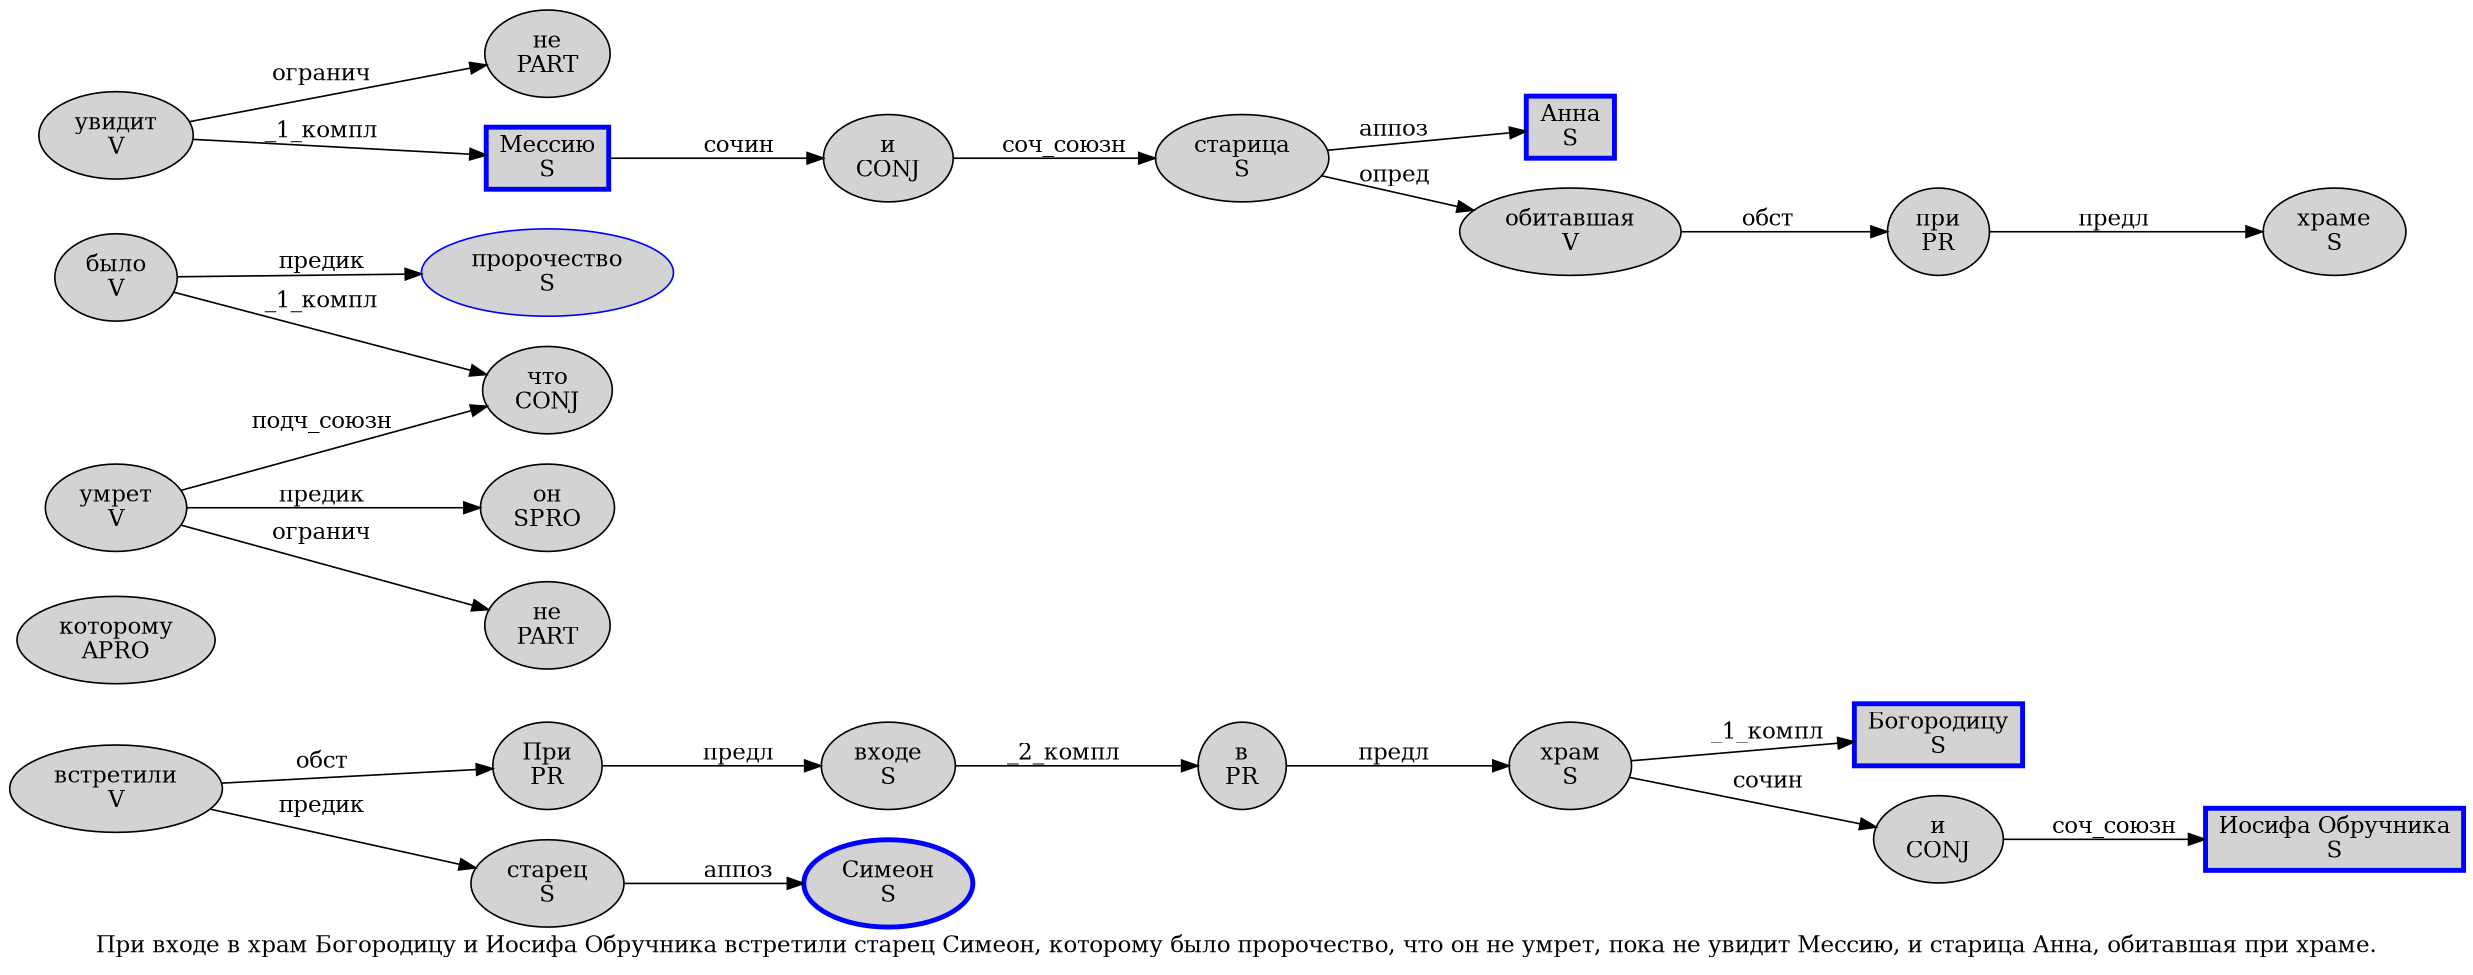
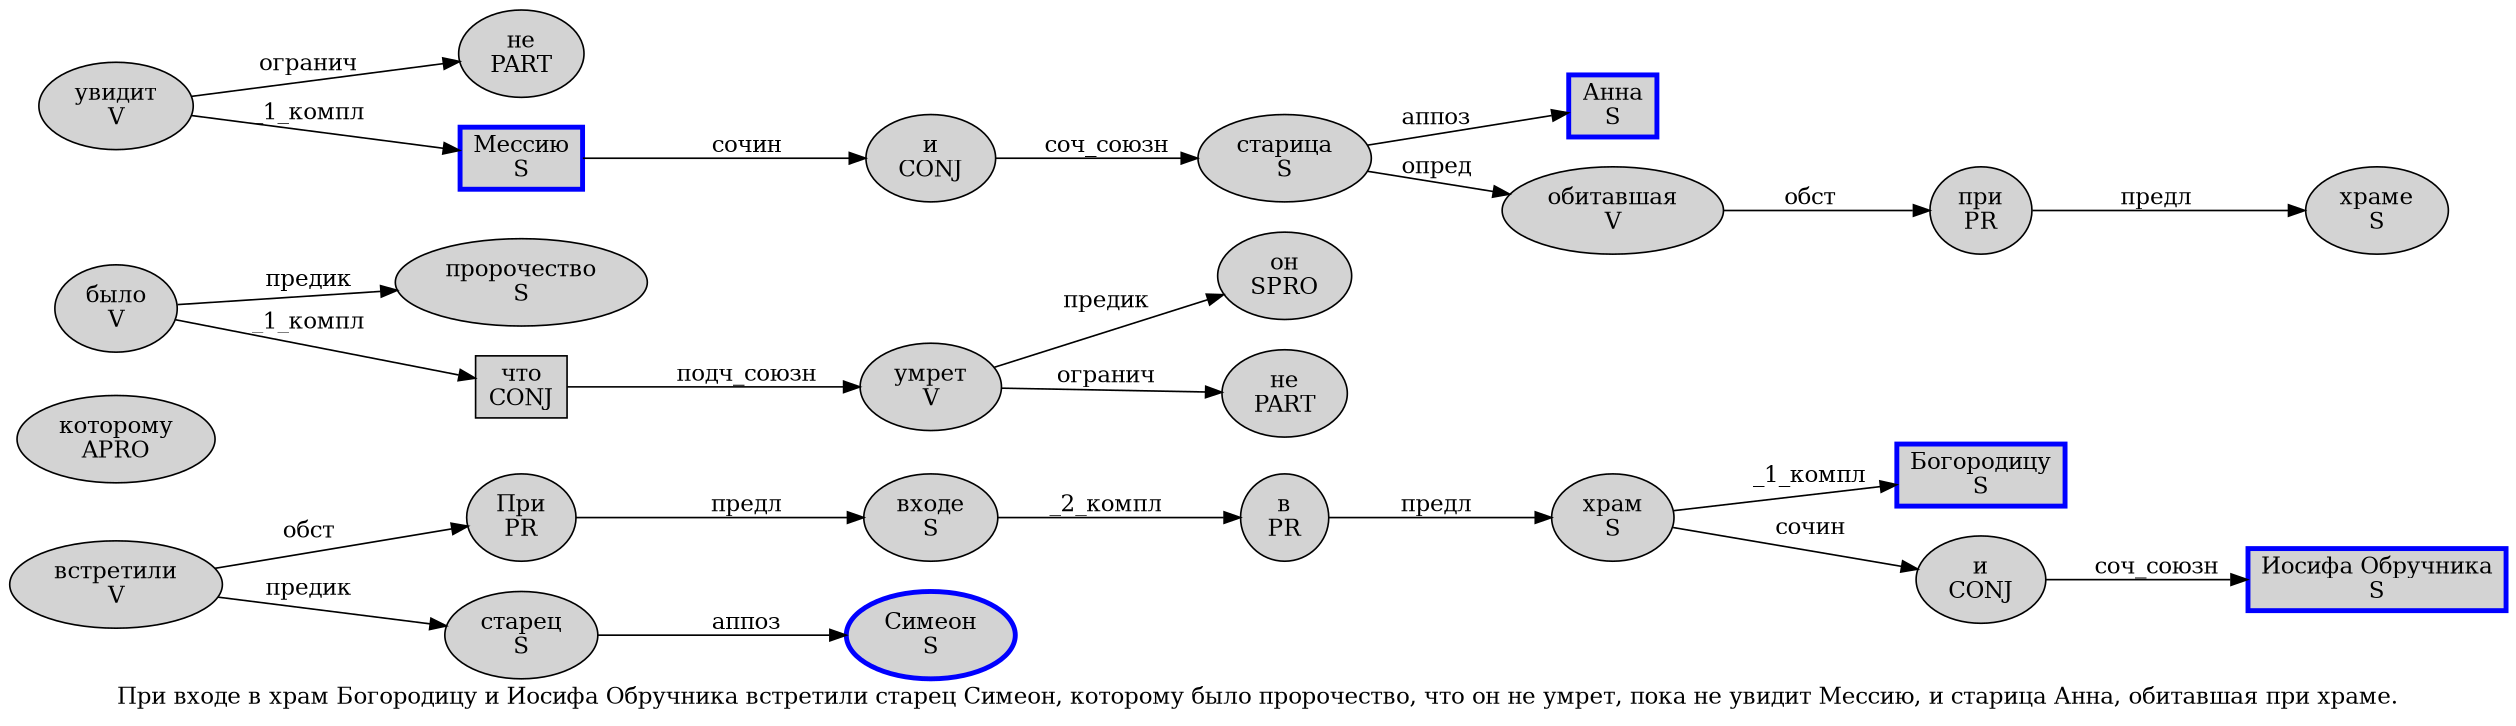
node "пророчество S": color blue -> black
node "что CONJ": shape ellipse -> box
edge "умрет V" -> "что CONJ": reversed
